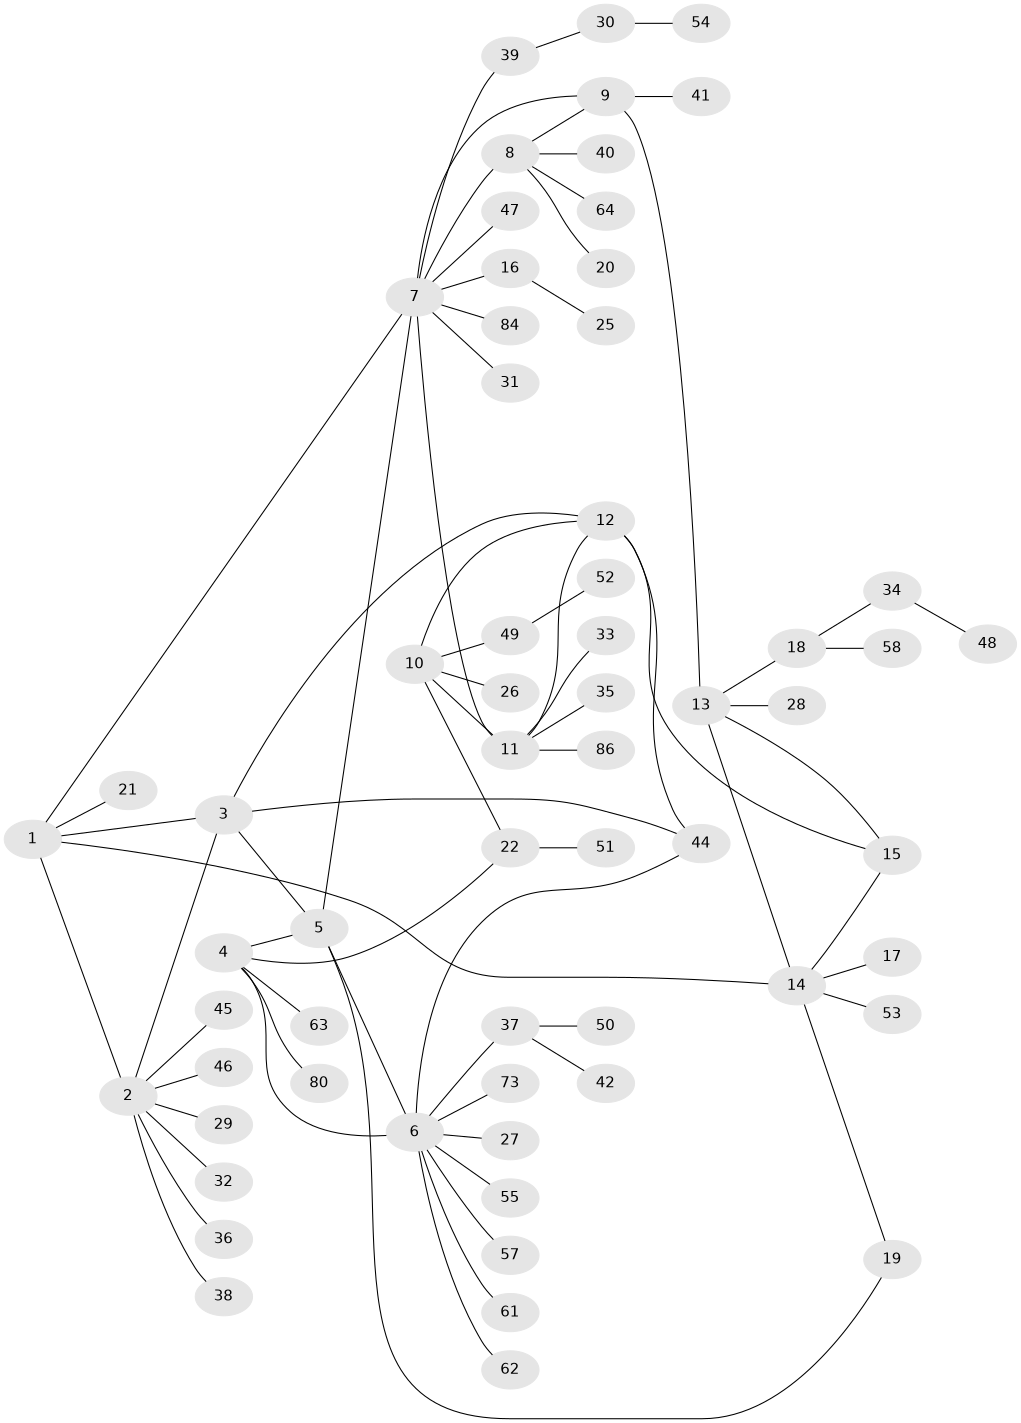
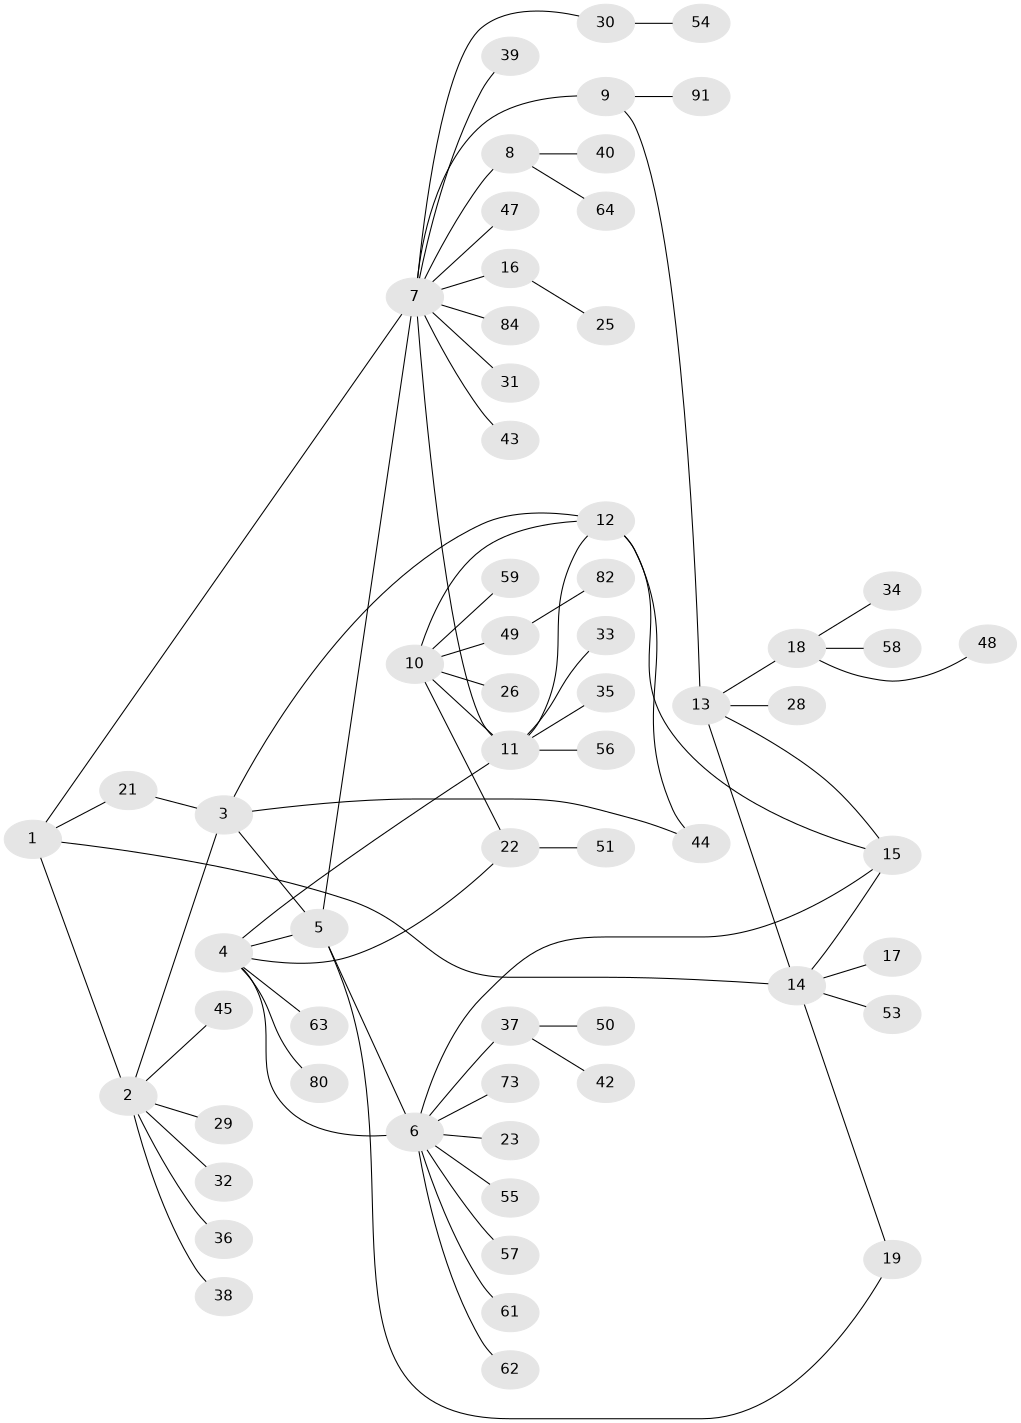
edge "30" -- "39": now "30" -- "7"
node "41": label "41" -> "91"
edge "9" -- "8": removed
node "20": removed
node "43": added
node "59": added
node "52": label "52" -> "82"
edge "34" -- "48": now "18" -- "48"
node "86": label "86" -> "56"
edge "3" -- "1": now "3" -- "21"
edge "11" -- "4": added
edge "44" -- "6": now "15" -- "6"
node "46": removed
node "27": label "27" -> "23"
